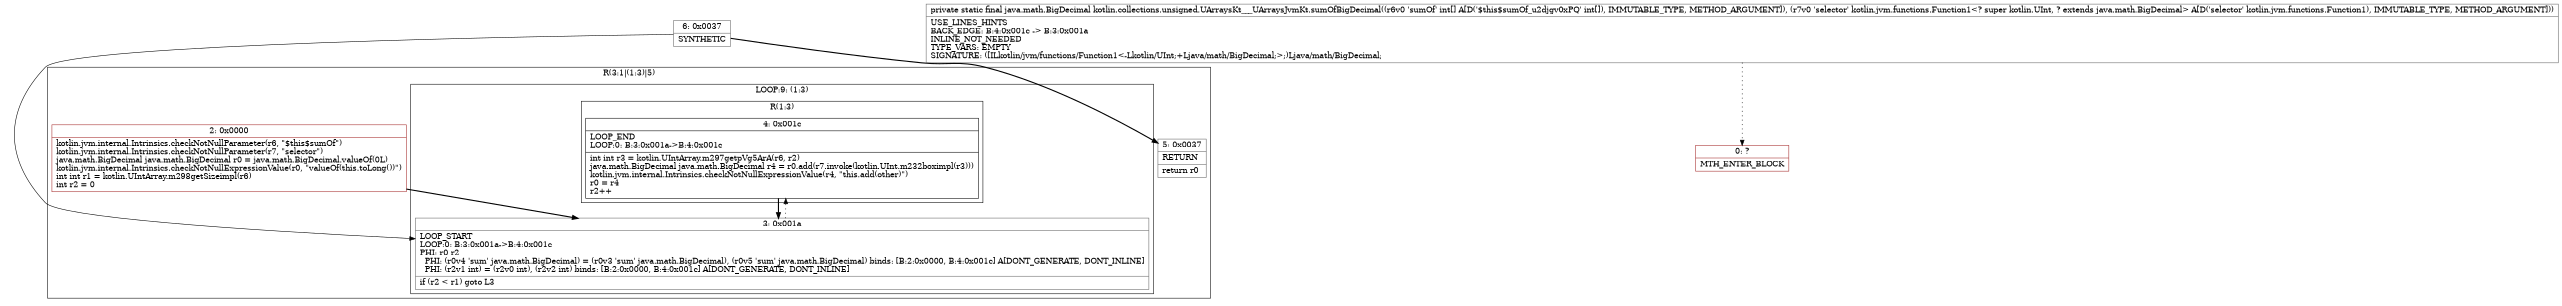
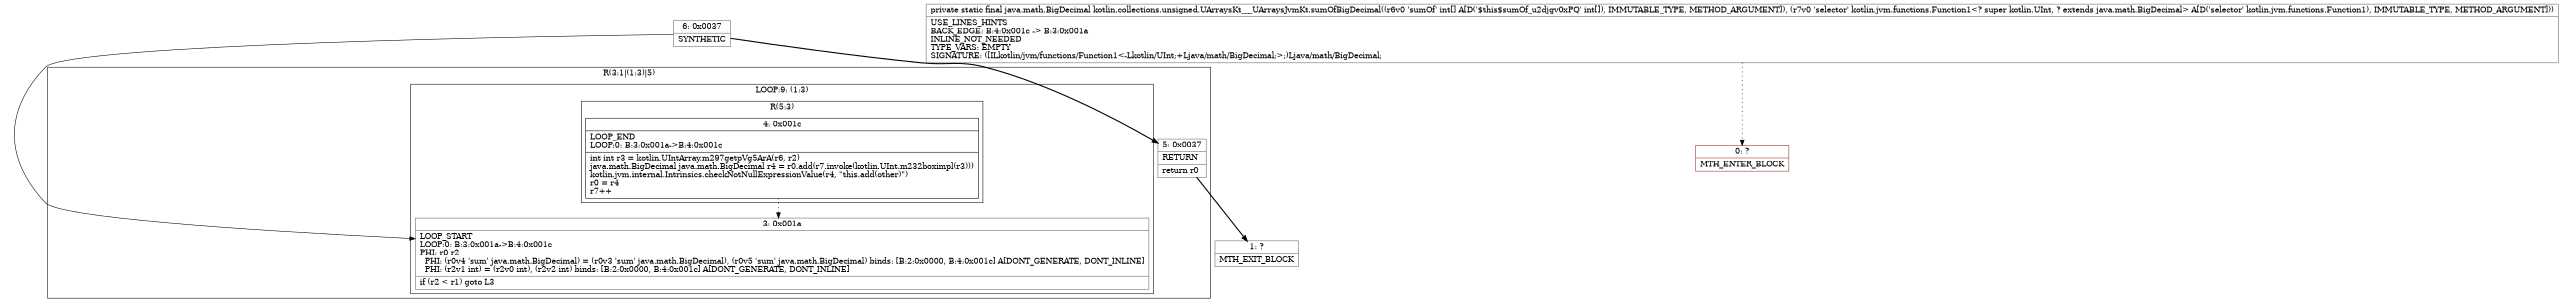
cluster "R(1:3)": label "R(1:3)" -> "R(5:3)"
node "2: 0x0000": removed
node "4: 0x001c": text "r2++" -> "r7++"
edge "4: 0x001c" -> "3: 0x001a": style bold -> dotted
edge "3: 0x001a" -> "4: 0x001c": removed
node "1: ?": added
